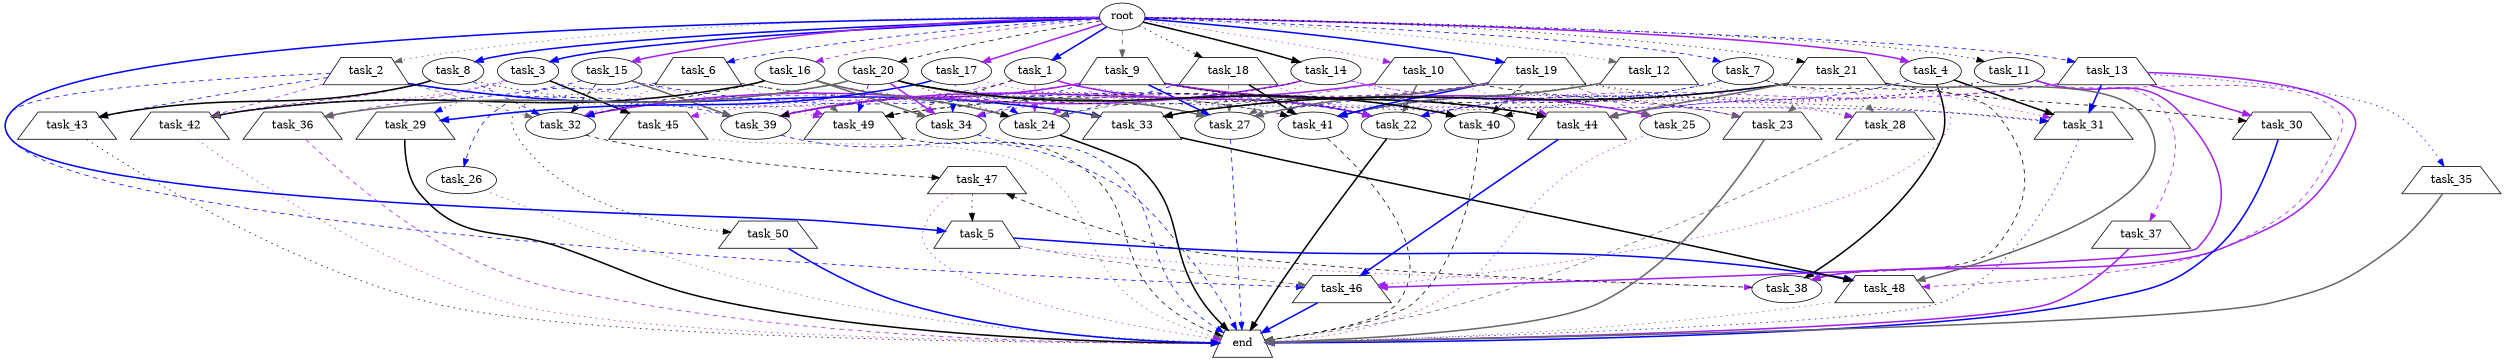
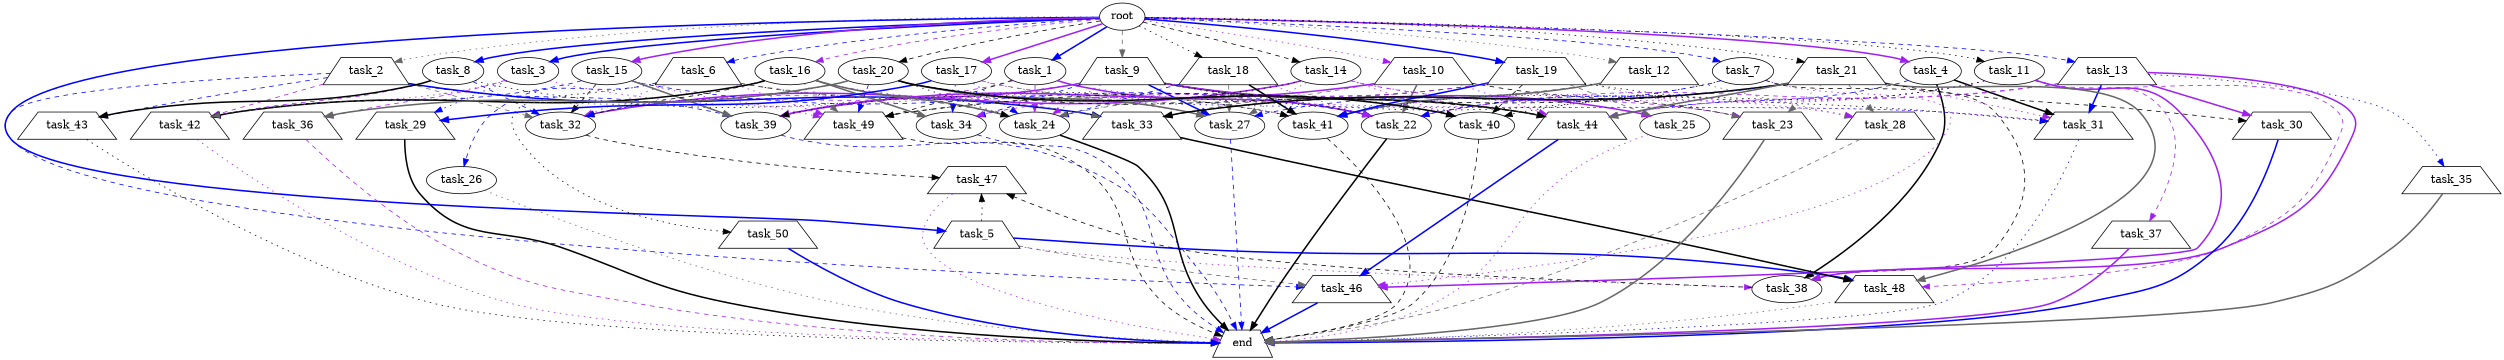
edge "root" -> "task_14": style bold -> dashed
edge "task_20" -> "task_34": removed
edge "task_19" -> "task_27": removed
edge "task_17" -> "task_44": added
node "task_45": removed
edge "task_47" -> "task_5": reversed
